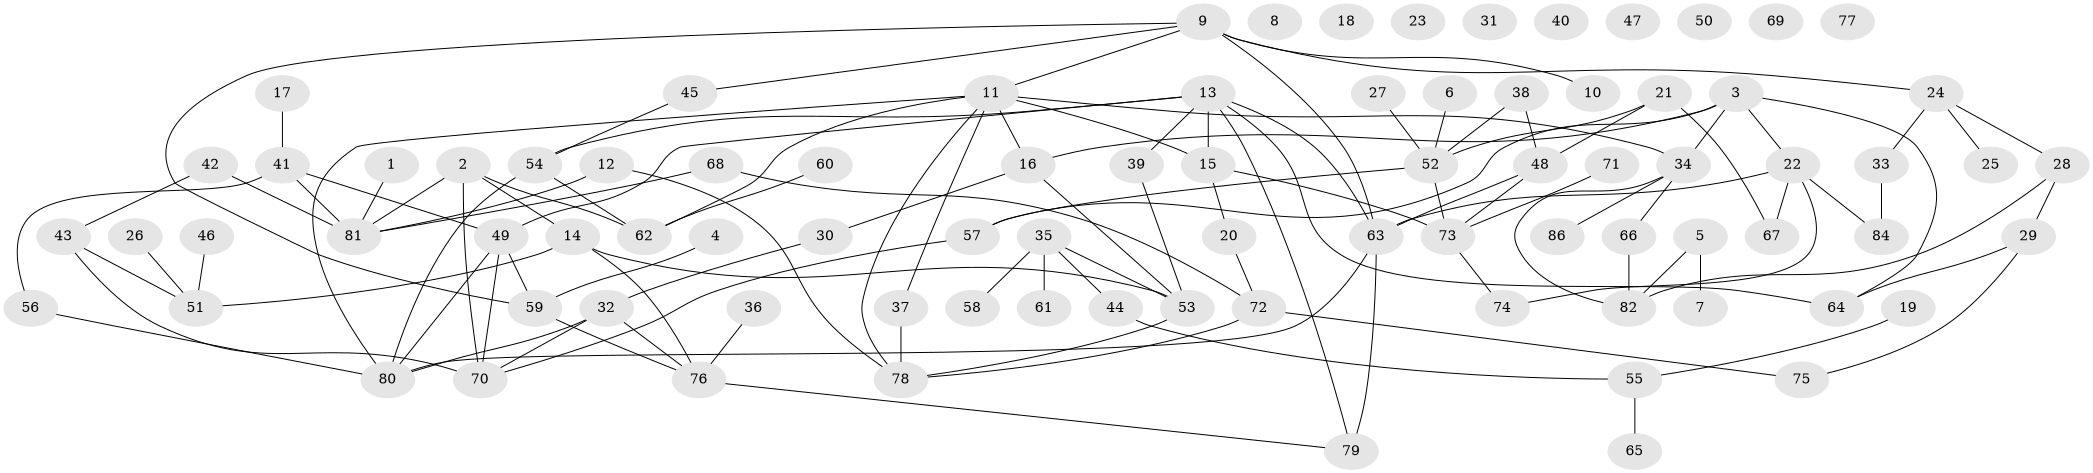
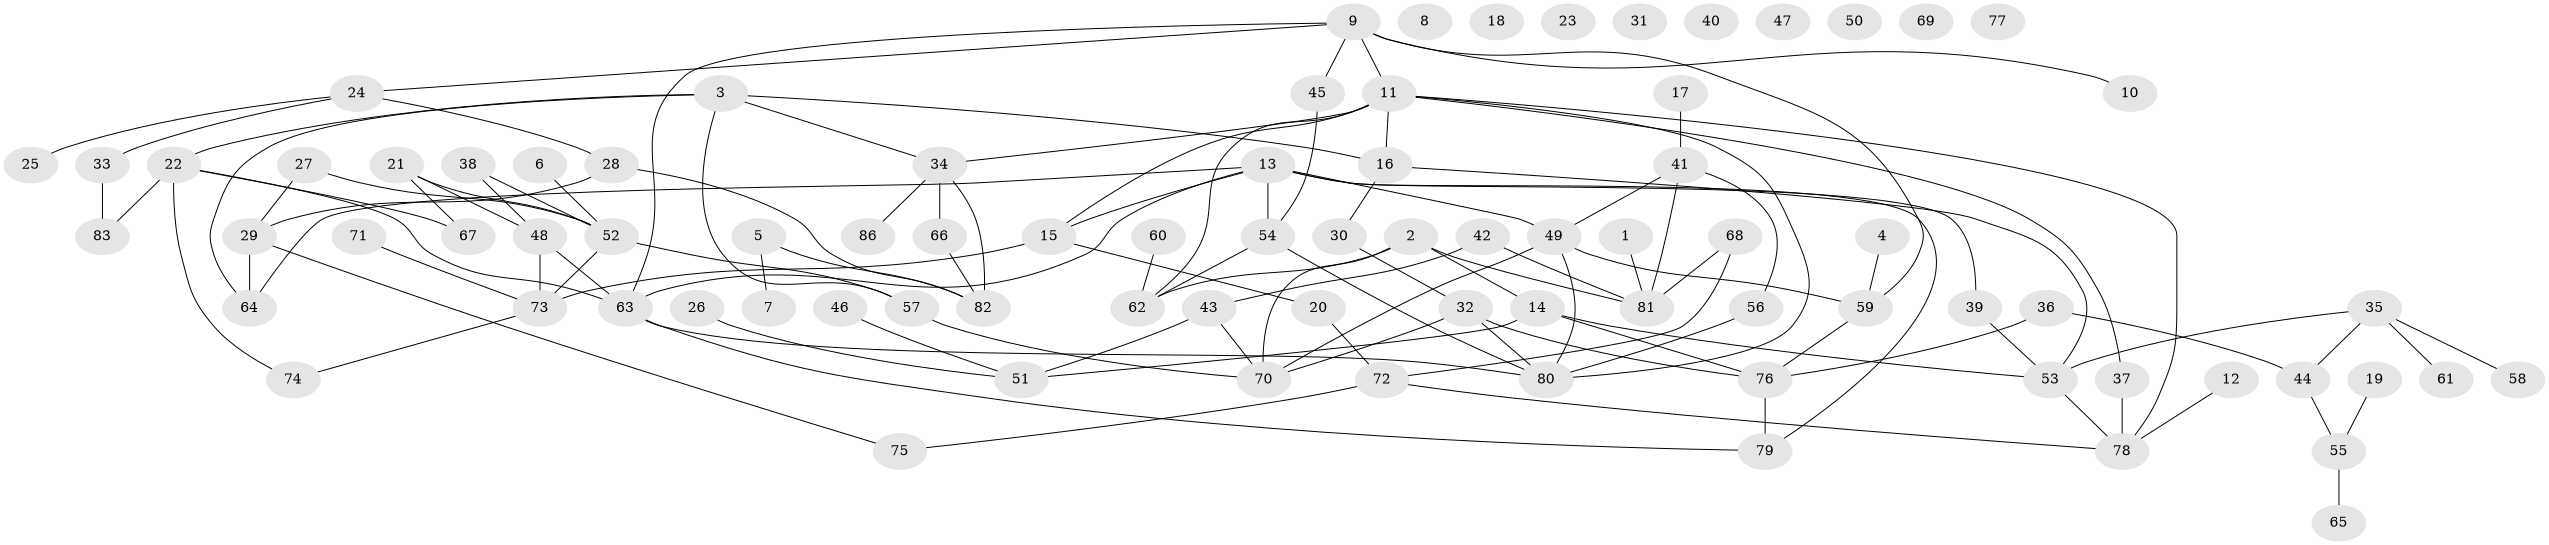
edge "27" -- "29": added
edge "12" -- "81": removed
node "84": label "84" -> "83"
edge "36" -- "44": added
